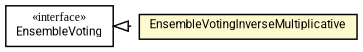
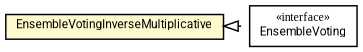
edge "EnsembleVotingInverseMultiplicative" -> "EnsembleVoting": reversed
